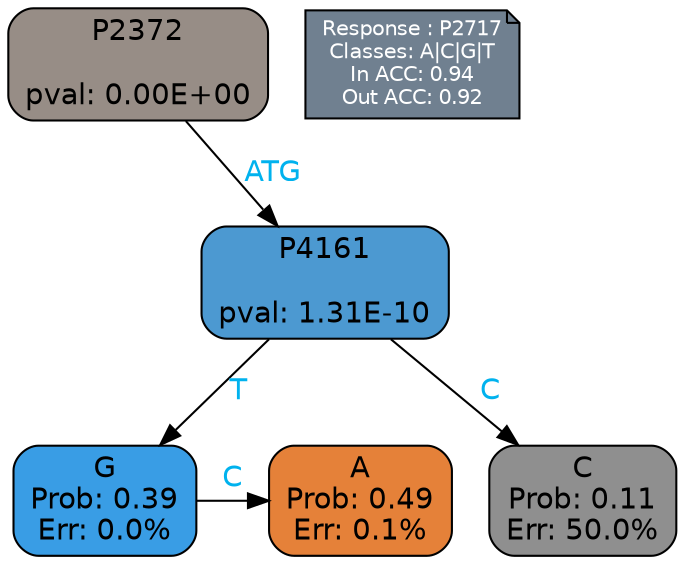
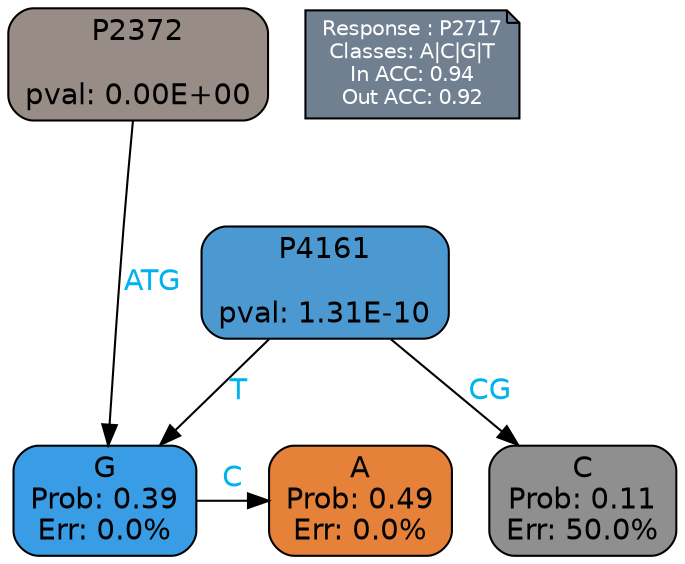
edge "P2372 pval: 0.00E+00" -> "P4161 pval: 1.31E-10": now "P2372 pval: 0.00E+00" -> "G Prob: 0.39 Err: 0.0%"
edge "P4161 pval: 1.31E-10" -> "C Prob: 0.11 Err: 50.0%": label "C" -> "CG"
node "A Prob: 0.49 Err: 0.1%": label "A Prob: 0.49 Err: 0.1%" -> "A Prob: 0.49 Err: 0.0%"
